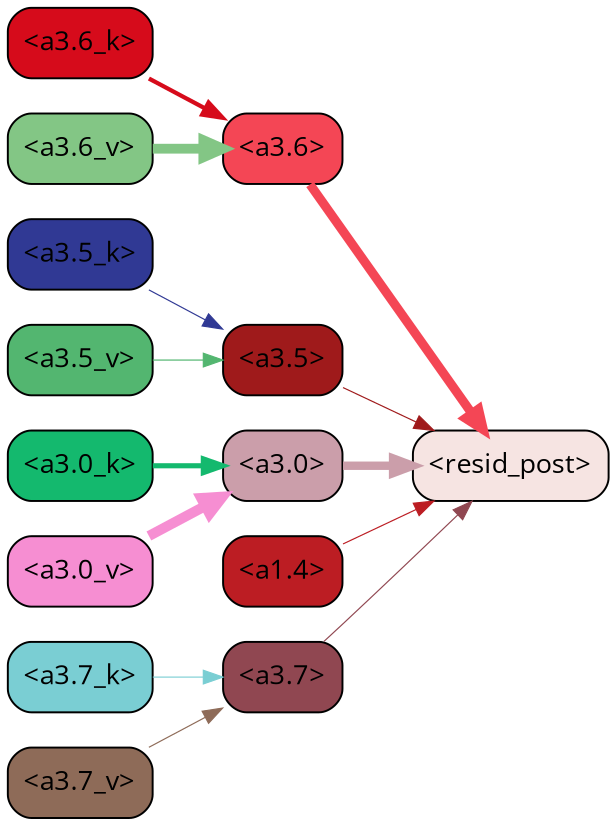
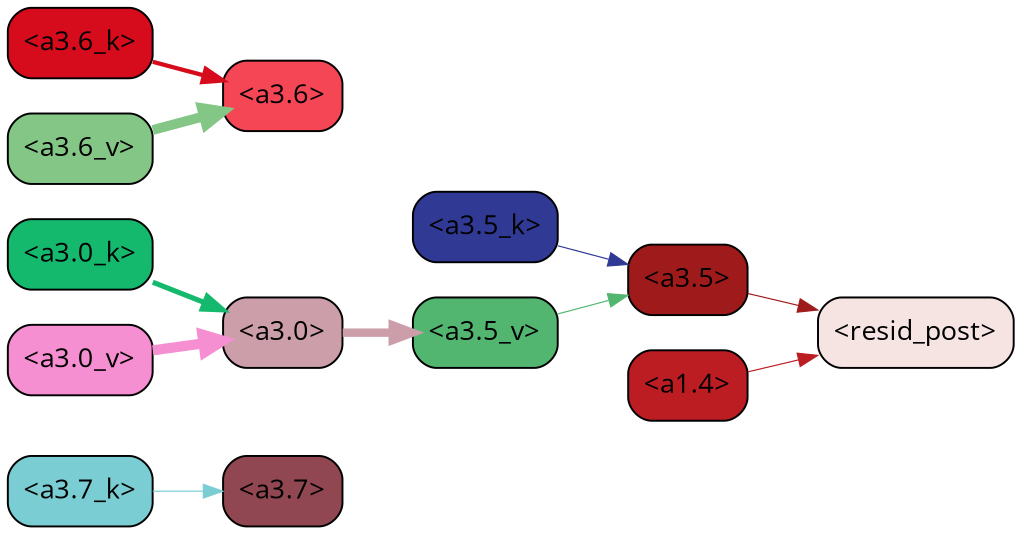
edge "<a3.6>" -> "<resid_post>": removed
edge "<a3.0>" -> "<resid_post>": now "<a3.0>" -> "<a3.5_v>"
edge "<a3.7>" -> "<resid_post>": removed
node "<a3.7_v>": removed
